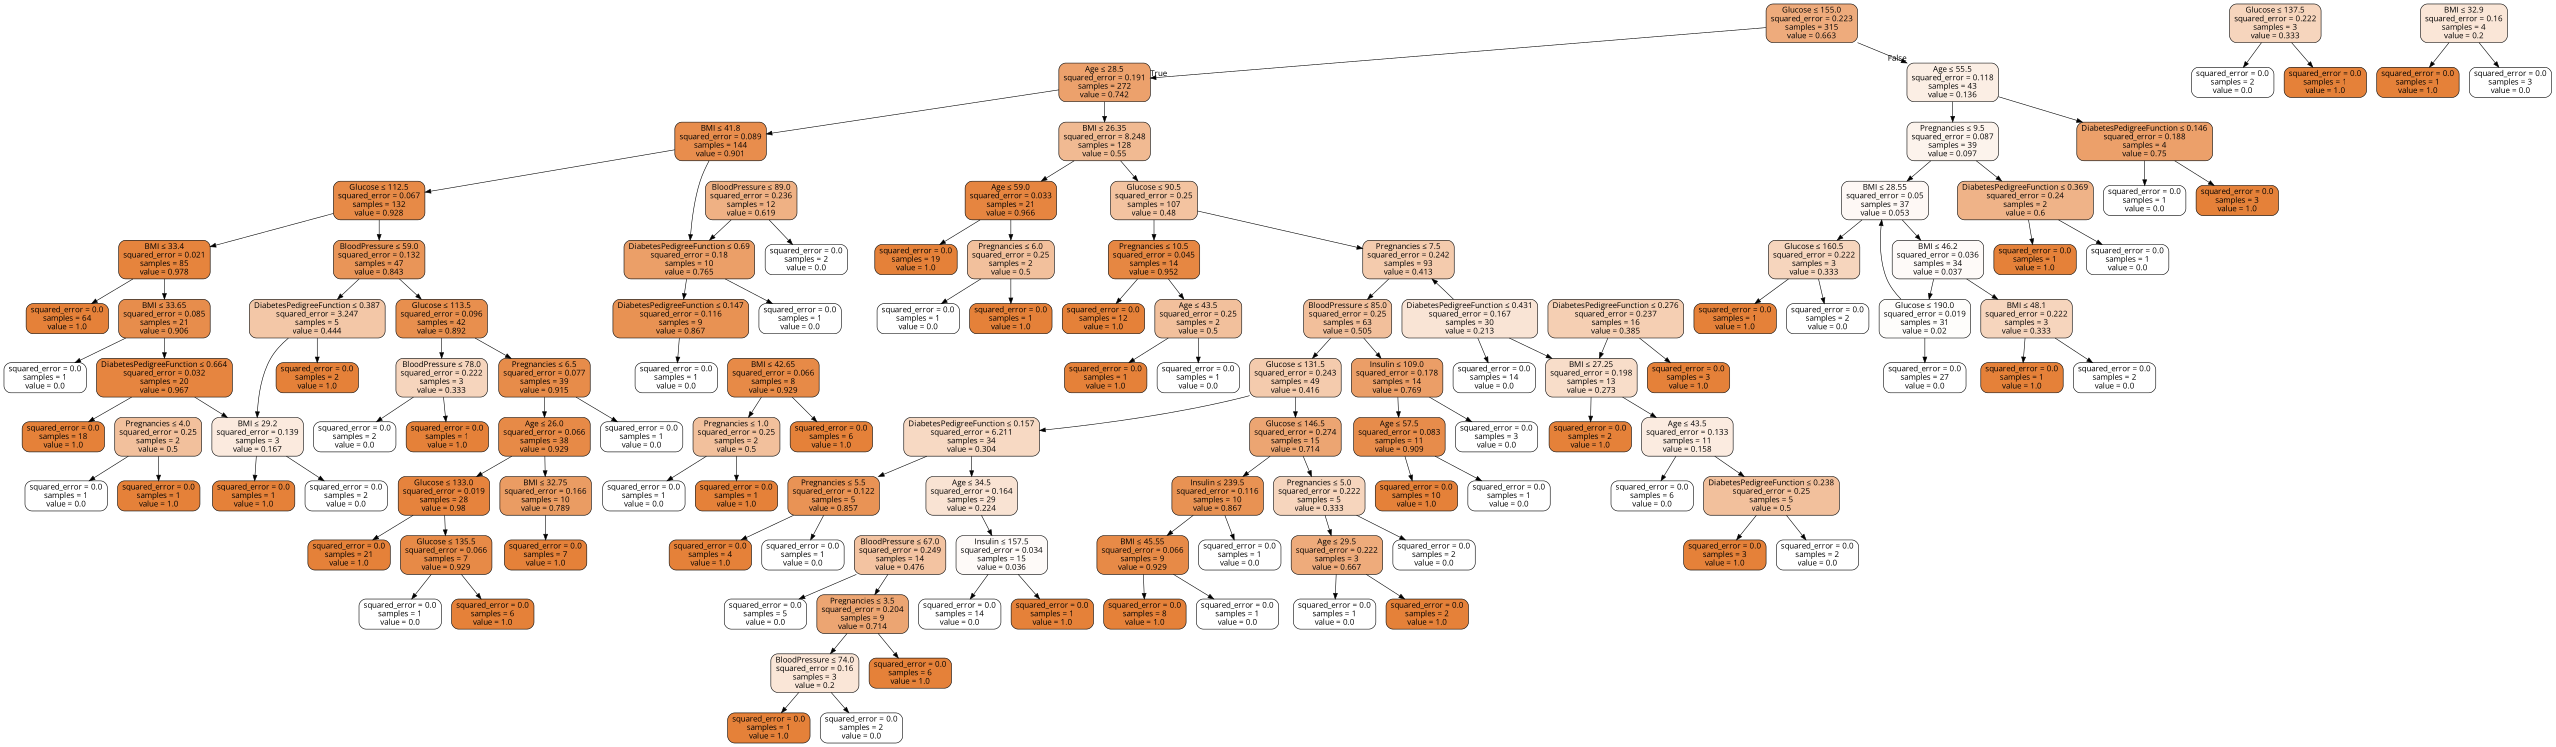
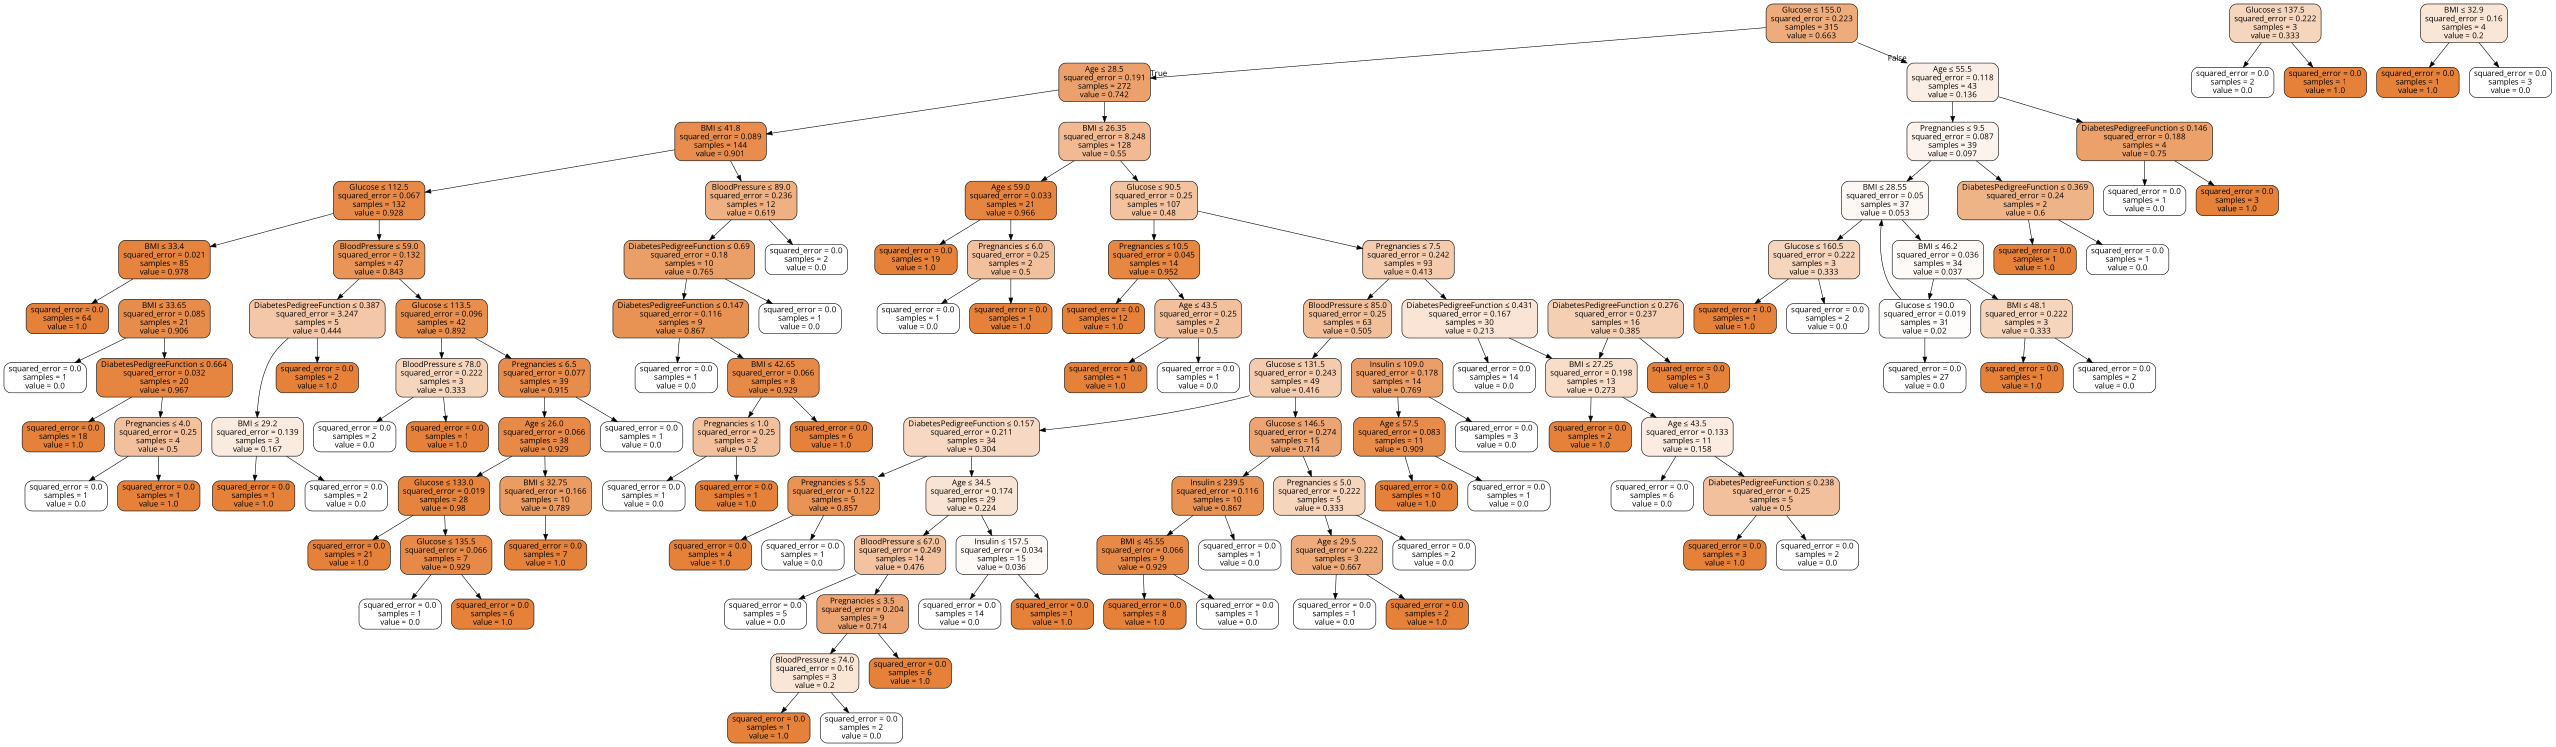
edge "BMI ≤ 41.8" -> "DiabetesPedigreeFunction ≤ 0.69": now "BMI ≤ 41.8" -> "BloodPressure ≤ 89.0"
edge "BMI ≤ 33.4" -> "BMI ≤ 33.65": removed
edge "DiabetesPedigreeFunction ≤ 0.431" -> "Pregnancies ≤ 7.5": reversed
edge "BloodPressure ≤ 85.0" -> "Insulin ≤ 109.0": removed
edge "DiabetesPedigreeFunction ≤ 0.147" -> "BMI ≤ 42.65": added
edge "DiabetesPedigreeFunction ≤ 0.664" -> "BMI ≤ 29.2": now "DiabetesPedigreeFunction ≤ 0.664" -> "Pregnancies ≤ 4.0"
node "DiabetesPedigreeFunction ≤ 0.157": text "squared_error = 6.211" -> "squared_error = 0.211"
node "Pregnancies ≤ 4.0": text "samples = 2" -> "samples = 4"
node "Age ≤ 34.5": text "squared_error = 0.164" -> "squared_error = 0.174"
edge "Age ≤ 34.5" -> "BloodPressure ≤ 67.0": added
